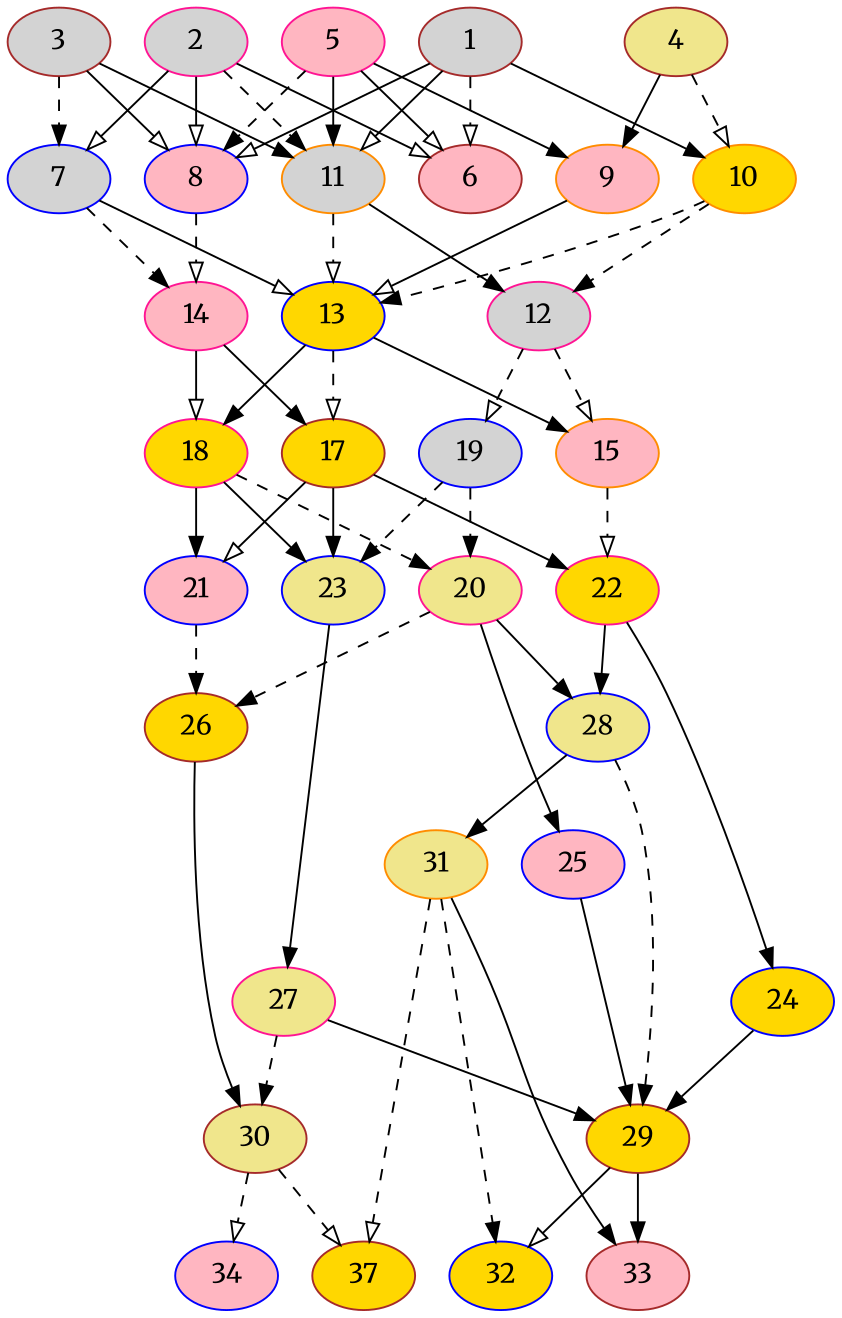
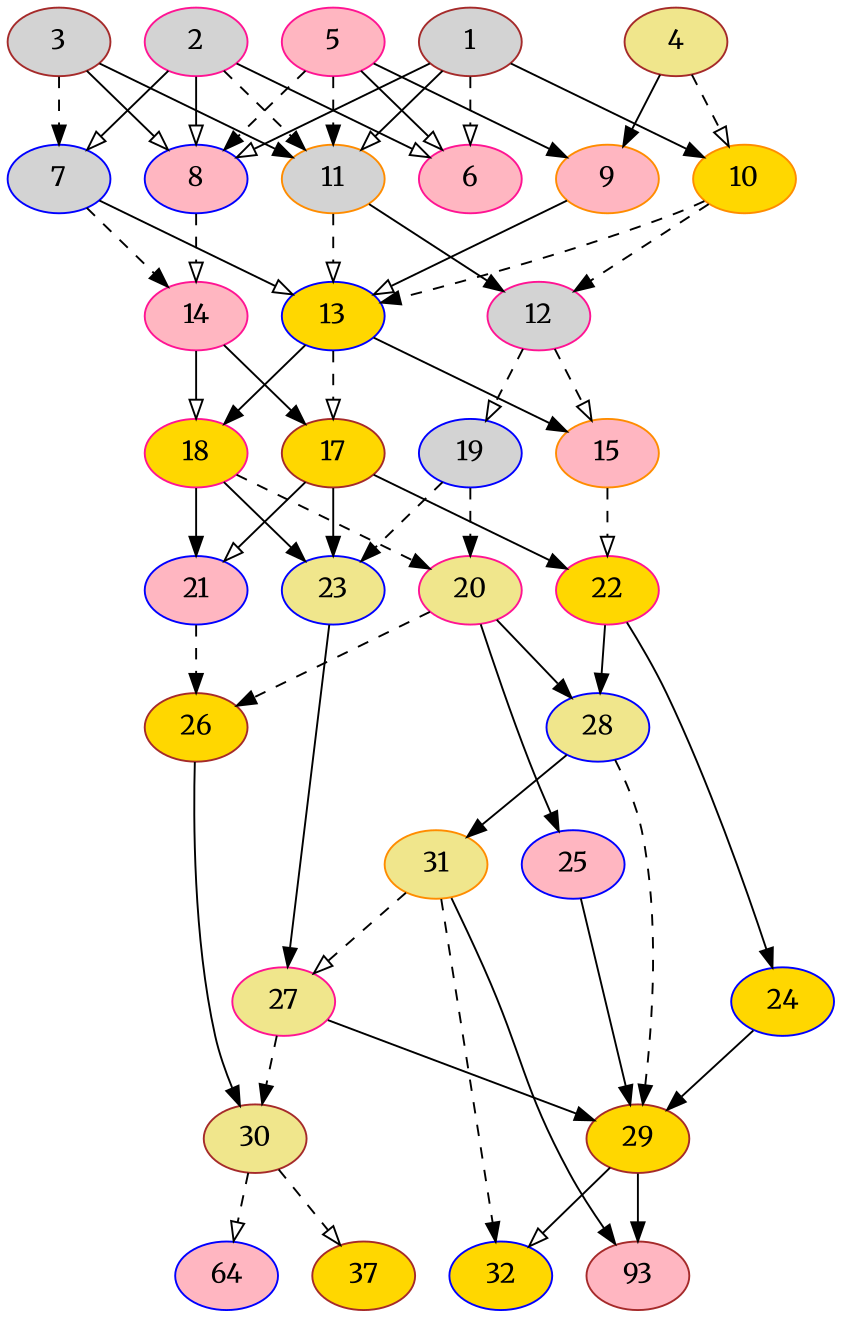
edge "5" -> "11": style solid -> dashed
node "6": color brown -> deeppink
edge "31" -> "37": now "31" -> "27"
node "34": label "34" -> "64"
node "33": label "33" -> "93"
